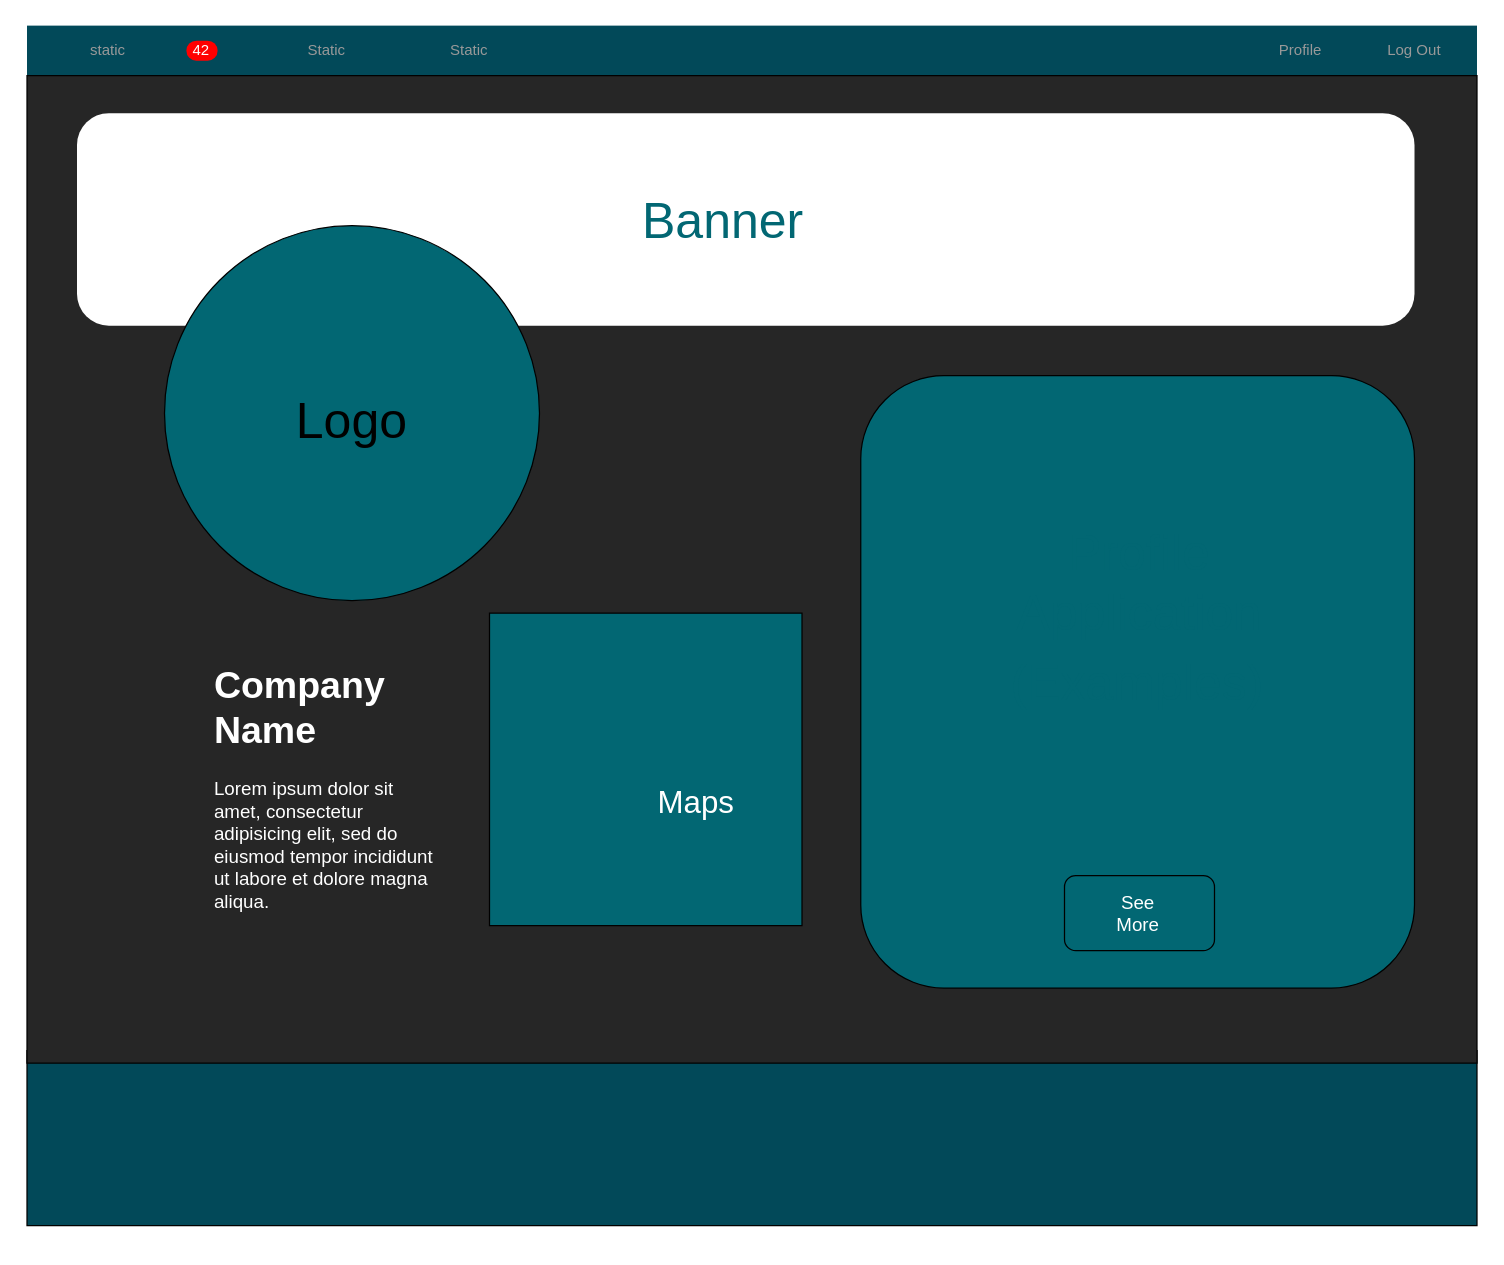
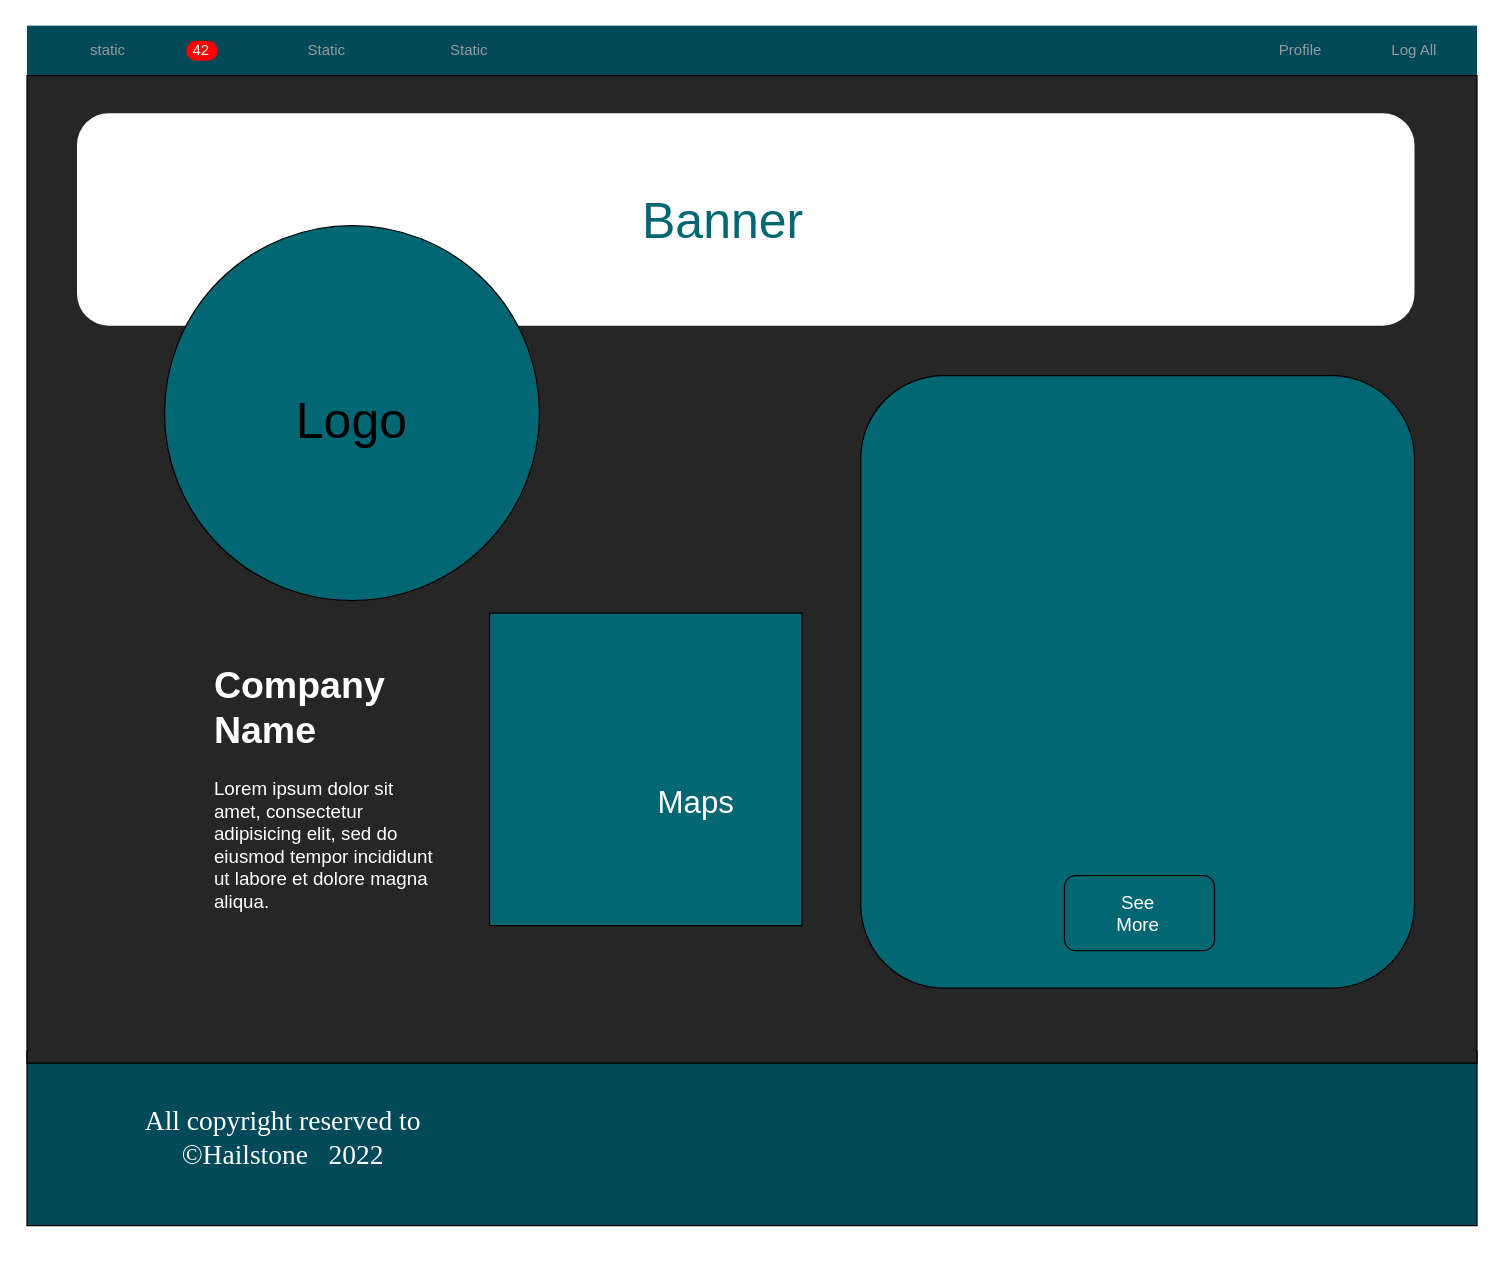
node "Log Out": label "Log Out" -> "Log All"
node "All copyright reserved to ©Hailstone 2022": added
